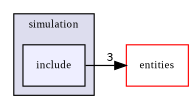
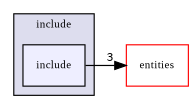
cluster "simulation": label "simulation" -> "include"
